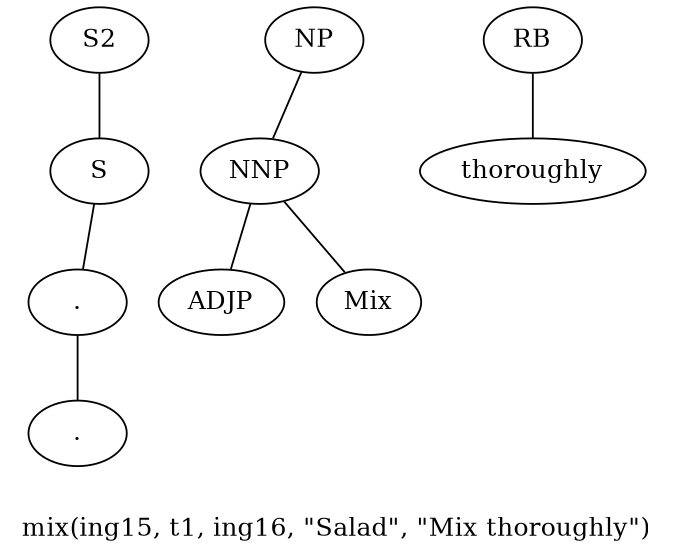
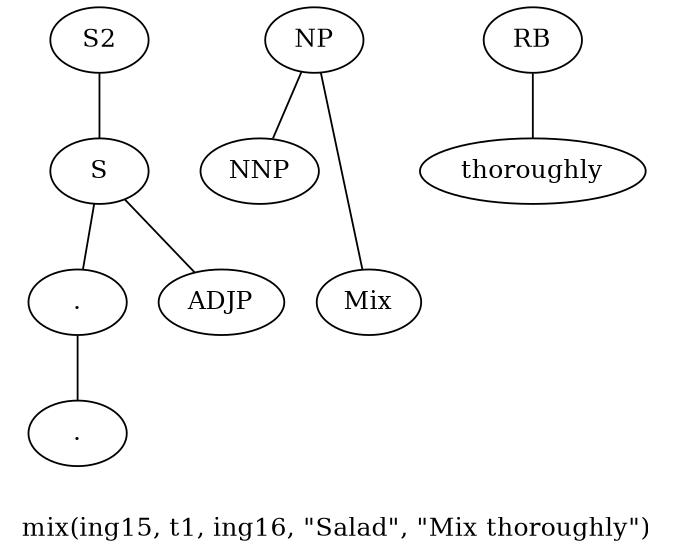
edge "NNP" -- "ADJP": now "S" -- "ADJP"
edge "NNP" -- "Mix": now "NP" -- "Mix"
